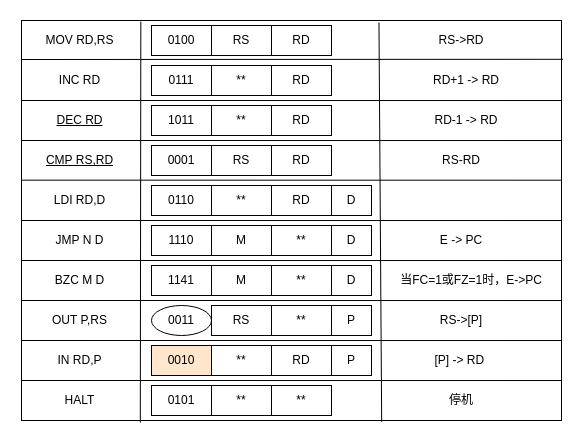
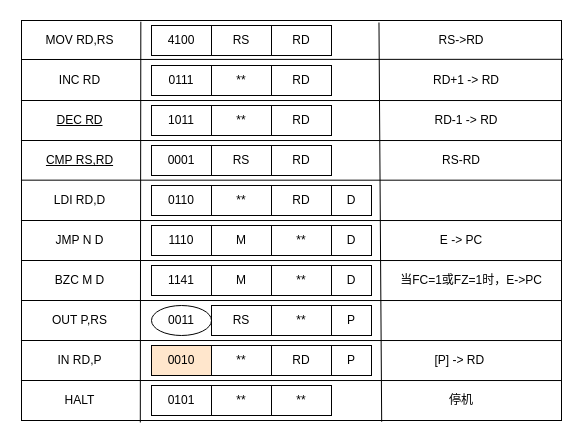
node "0100": label "0100" -> "4100"
node "RS->[P]": removed
